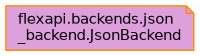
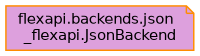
node "flexapi.backends.json _backend.JsonBackend": label "flexapi.backends.json _backend.JsonBackend" -> "flexapi.backends.json _flexapi.JsonBackend"
